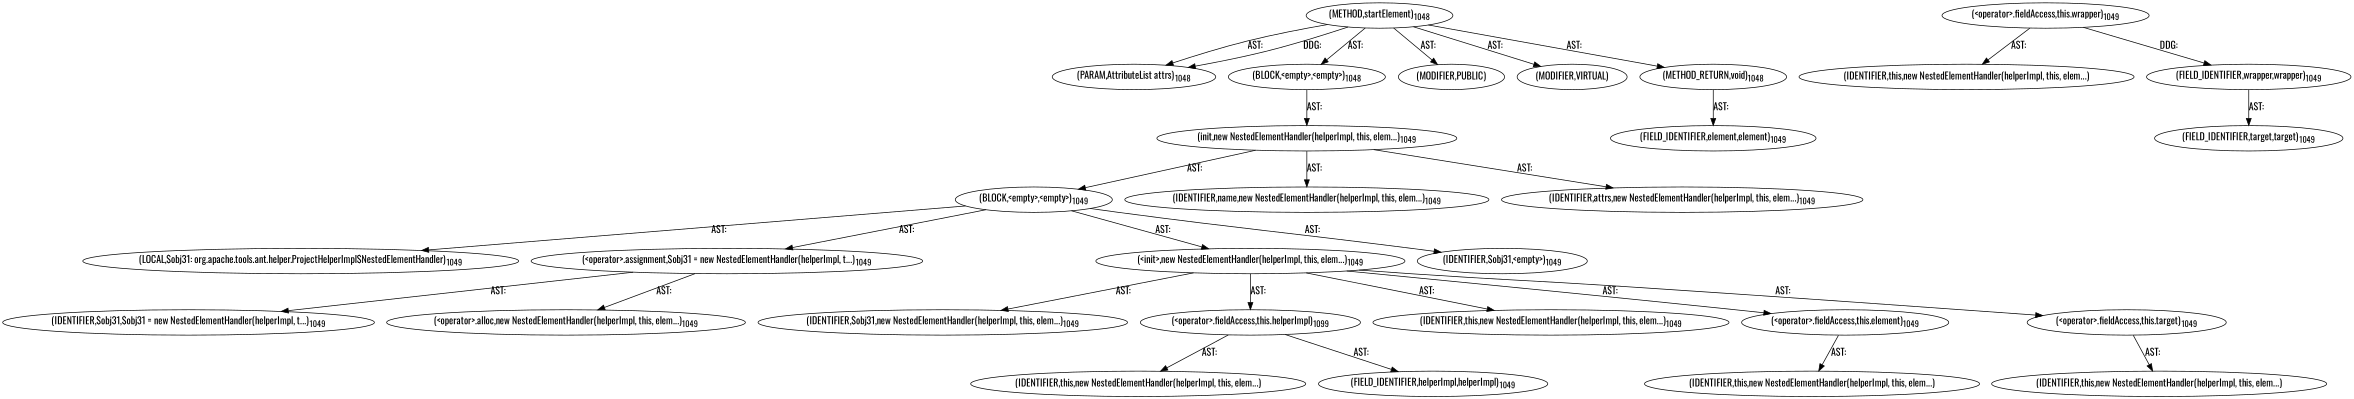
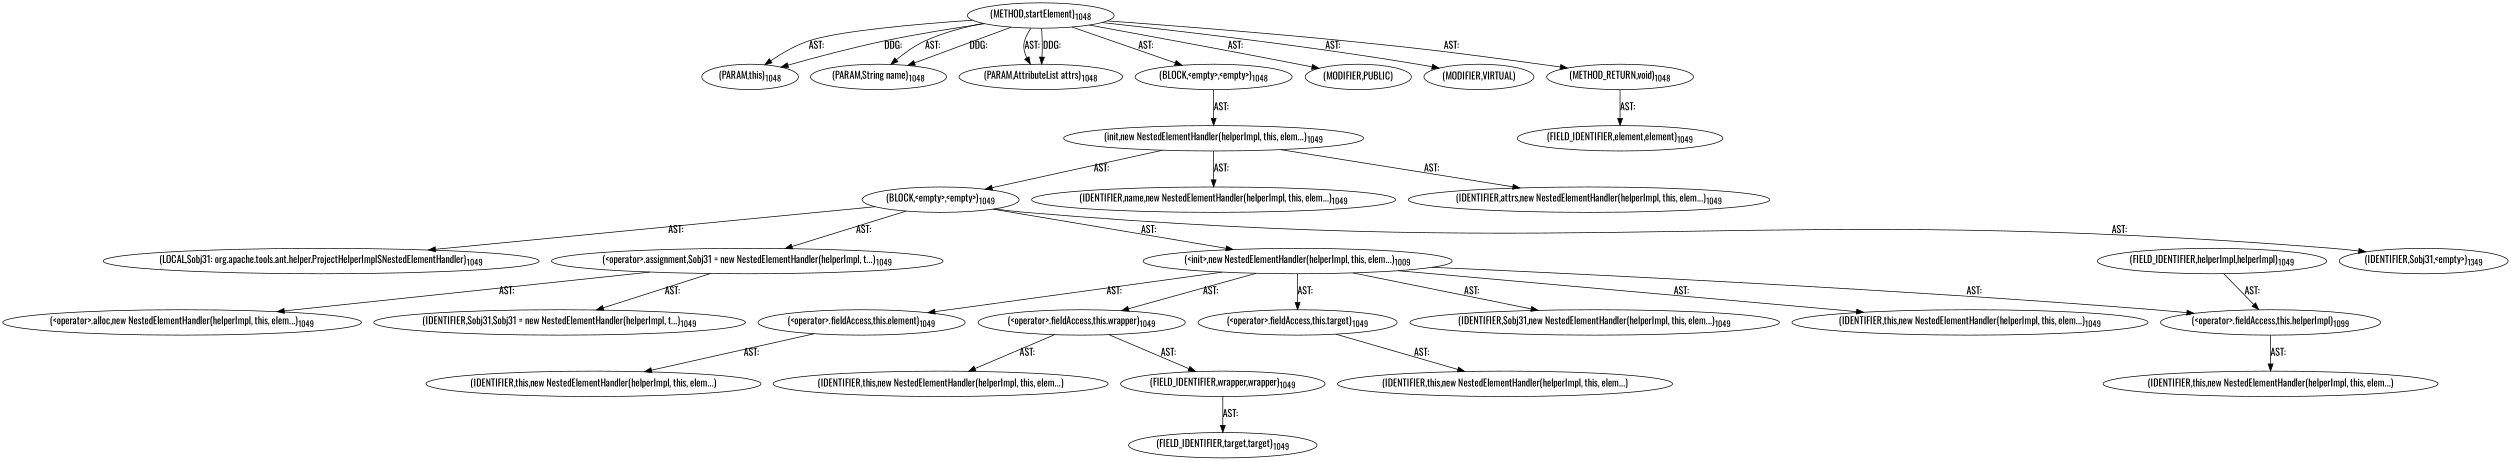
edge "(<operator>.fieldAccess,this.wrapper)" -> "(FIELD_IDENTIFIER,wrapper,wrapper)": label "DDG: " -> "AST: "
node "(PARAM,this)": added
node "(PARAM,String name)": added
node "(<init>,new NestedElementHandler(helperImpl, this, elem...)": text "1049" -> "1009"
node "(IDENTIFIER,$obj31,<empty>)": text "1049" -> "1349"
edge "(<init>,new NestedElementHandler(helperImpl, this, elem...)" -> "(<operator>.fieldAccess,this.wrapper)": added, label "AST:"
edge "(<operator>.fieldAccess,this.helperImpl)" -> "(FIELD_IDENTIFIER,helperImpl,helperImpl)": reversed
